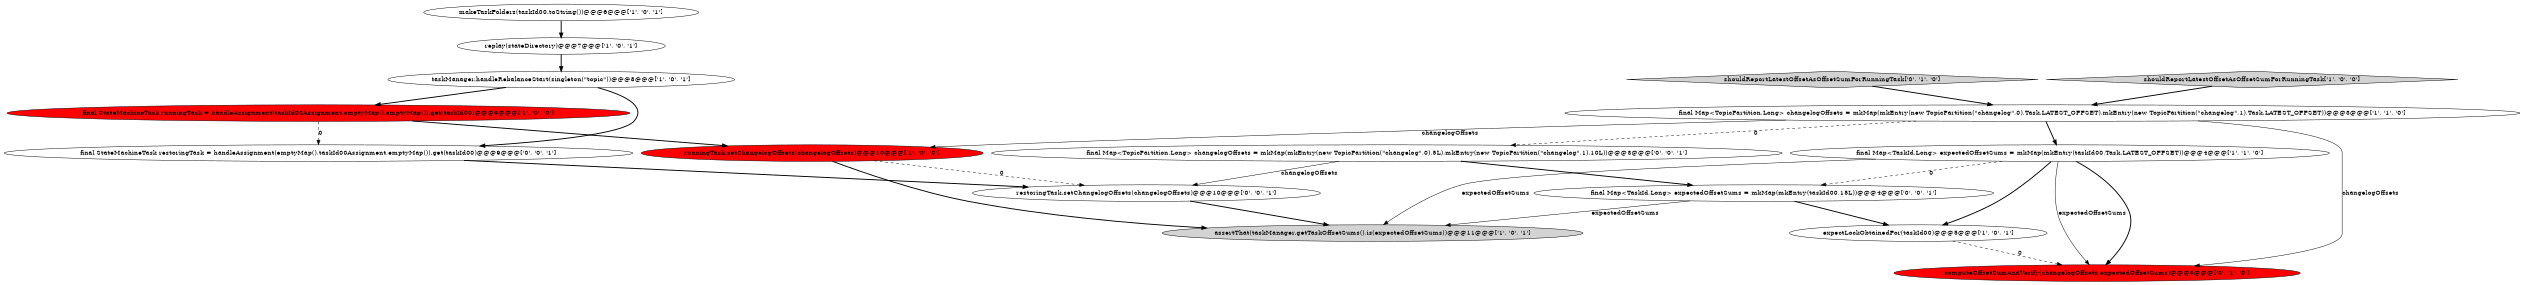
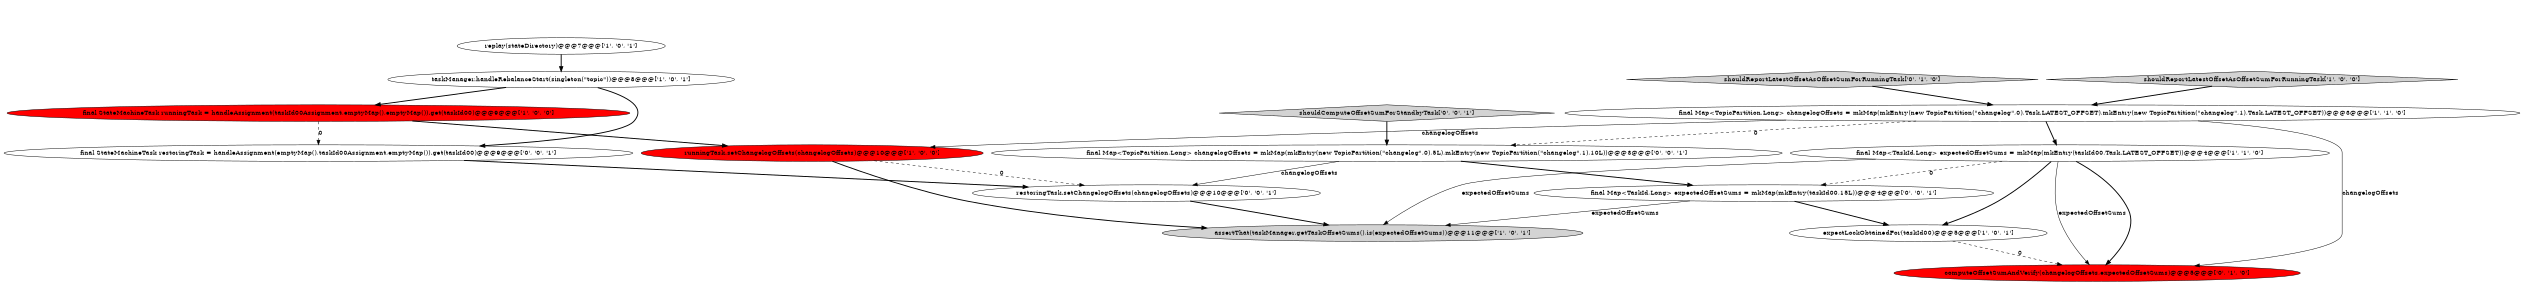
node "makeTaskFolders(taskId00.toString())@@@6@@@['1', '0', '1']": removed
node "shouldComputeOffsetSumForStandbyTask['0', '0', '1']": added
